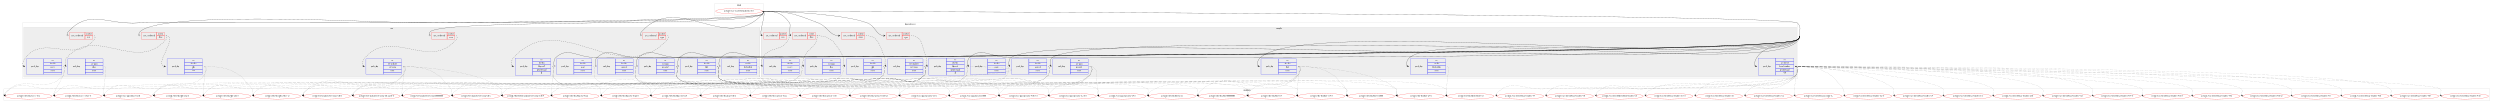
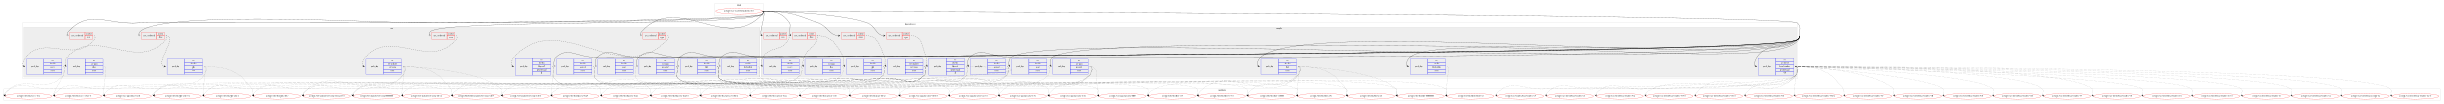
node "portage://sys-kernel/libnfnetlink-headers-5.0": label "portage://sys-kernel/libnfnetlink-headers-5.0" -> "portage://sys-kernel/linux-headers-5.0"
node "portage://sys-kernel/linux-headers-5.4": label "portage://sys-kernel/linux-headers-5.4" -> "portage://sys-headers/linux-headers-5.4"
node "portage://sys-kernel/linux-headers-3.18": removed
